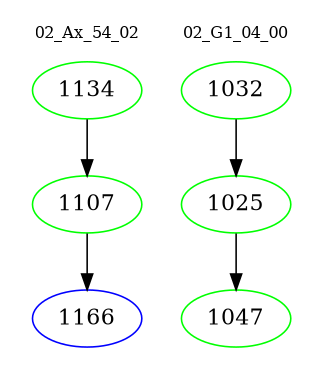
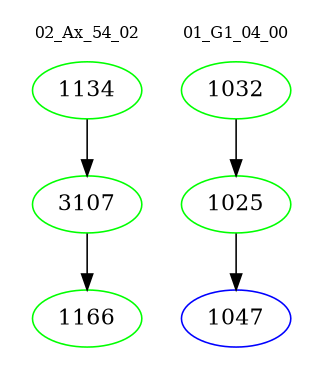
cluster "02_G1_04_00": label "02_G1_04_00" -> "01_G1_04_00"
node "1107": label "1107" -> "3107"
node "1166": color blue -> green
node "1047": color green -> blue
